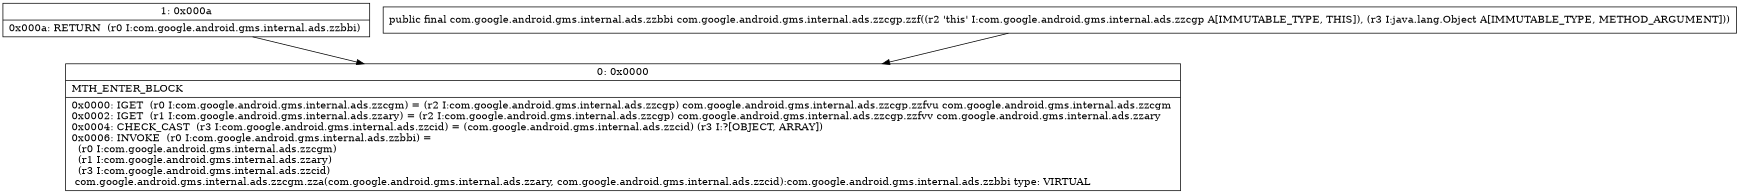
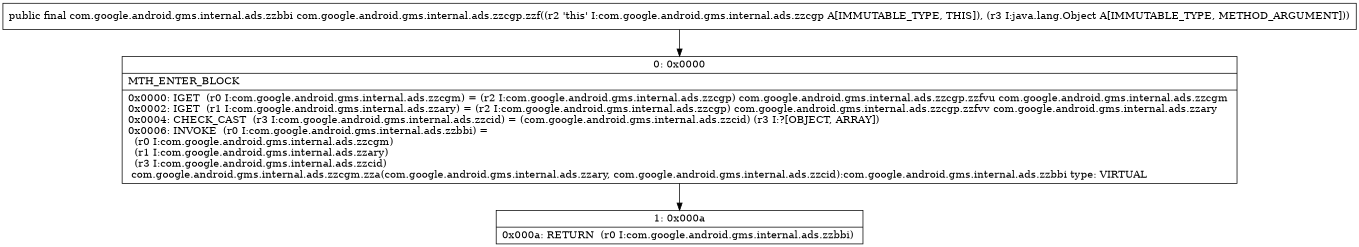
edge "1: 0x000a" -> "0: 0x0000": reversed
